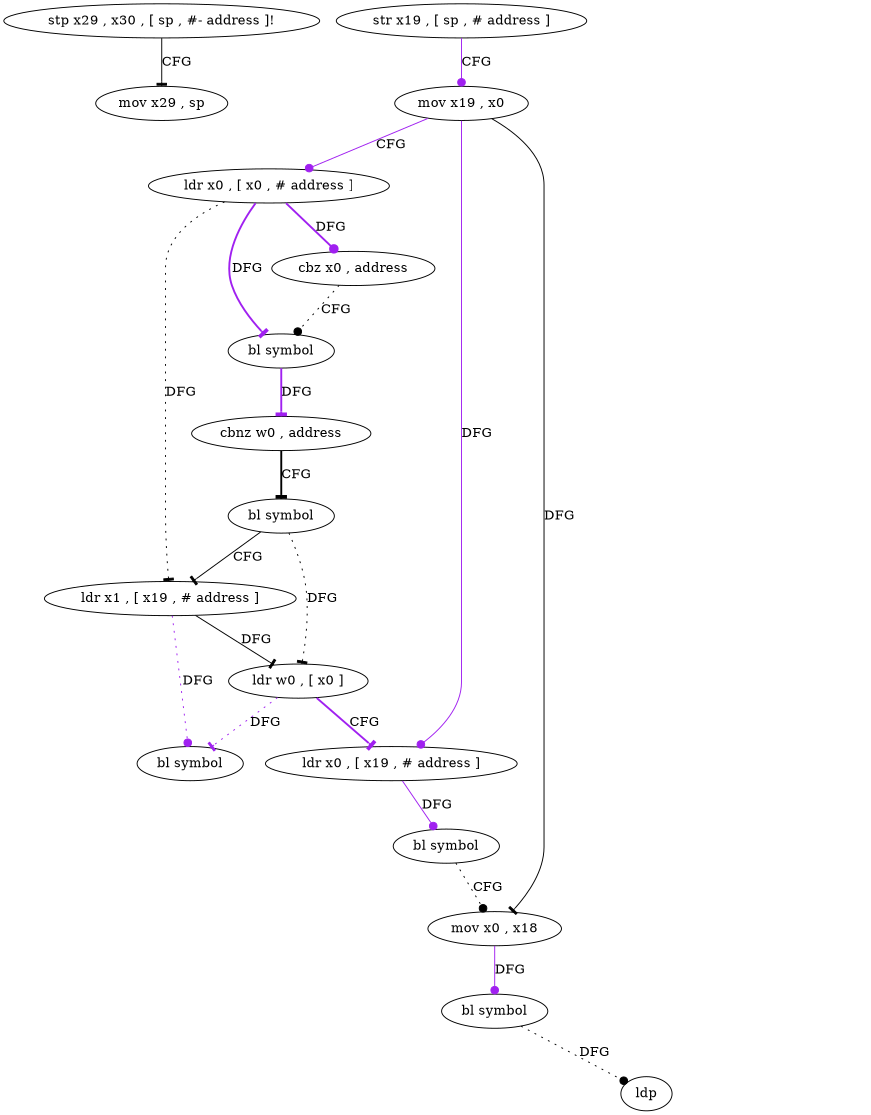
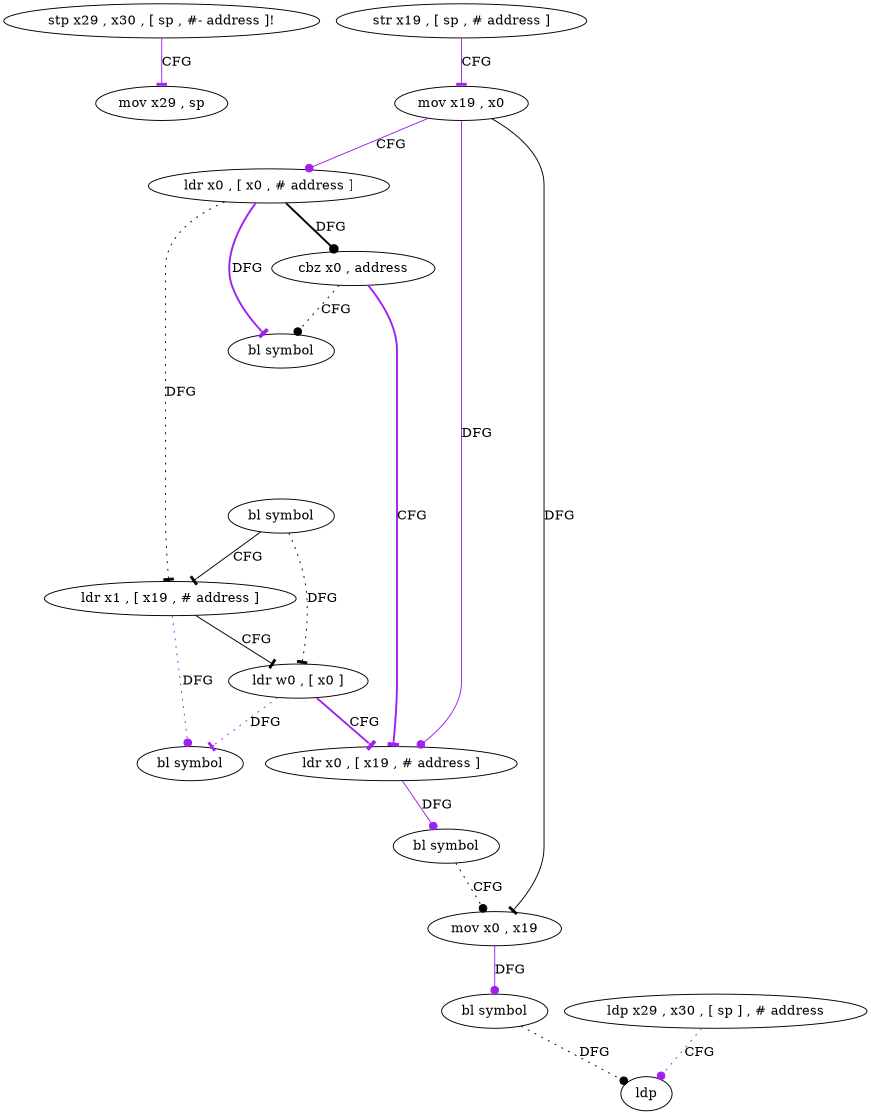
edge "stp x29 , x30 , [ sp , #- address ]!" -> "mov x29 , sp": color black -> purple
edge "str x19 , [ sp , # address ]" -> "mov x19 , x0": arrowhead dot -> tee
edge "ldr x0 , [ x0 , # address ]" -> "cbz x0 , address": color purple -> black
node "cbnz w0 , address": removed
edge "cbz x0 , address" -> "ldr x0 , [ x19 , # address ]": added, label "CFG"
edge "ldr x1 , [ x19 , # address ]" -> "ldr w0 , [ x0 ]": label "DFG" -> "CFG"
node "mov x0 , x18": label "mov x0 , x18" -> "mov x0 , x19"
node "ldp x29 , x30 , [ sp ] , # address": added
